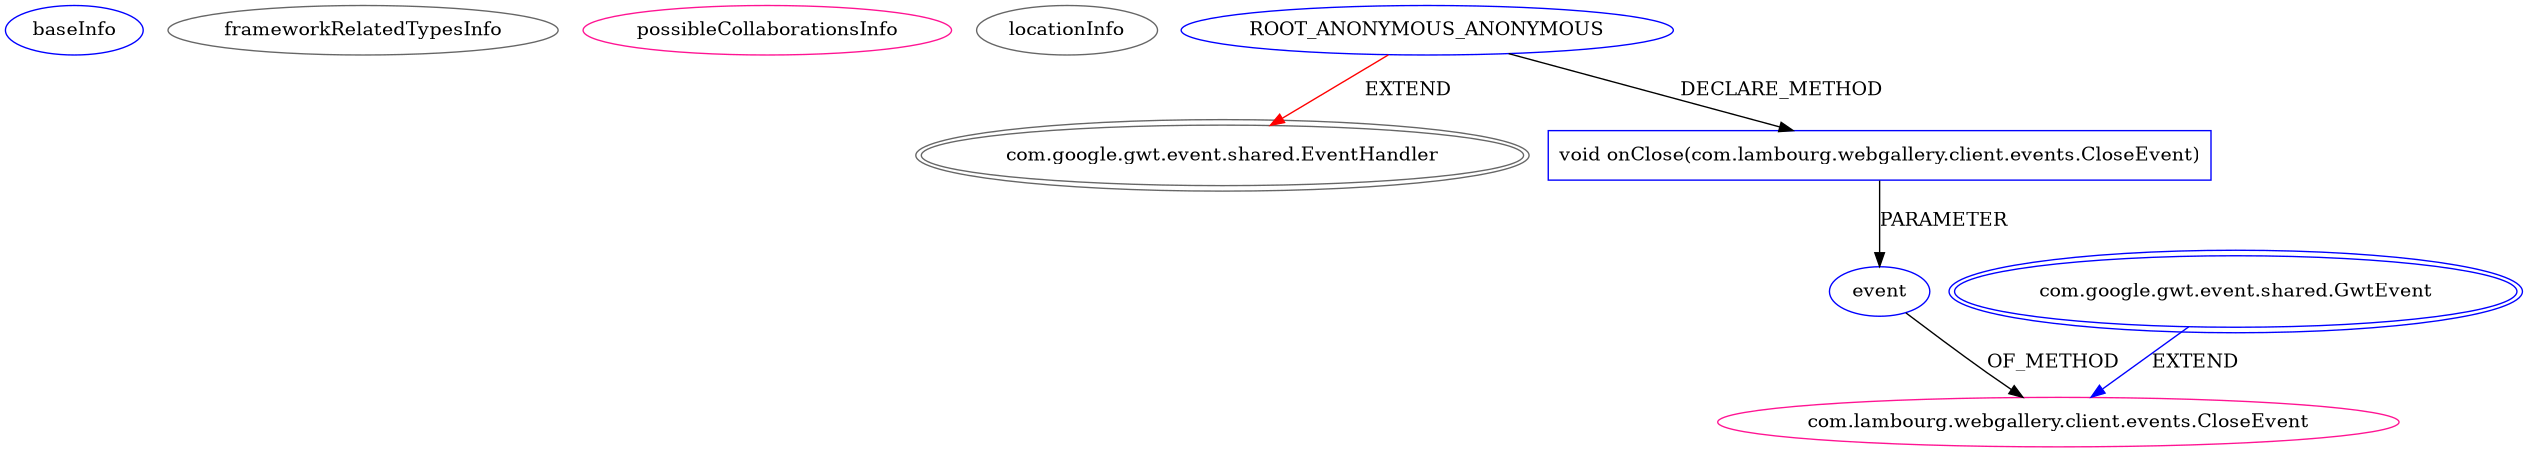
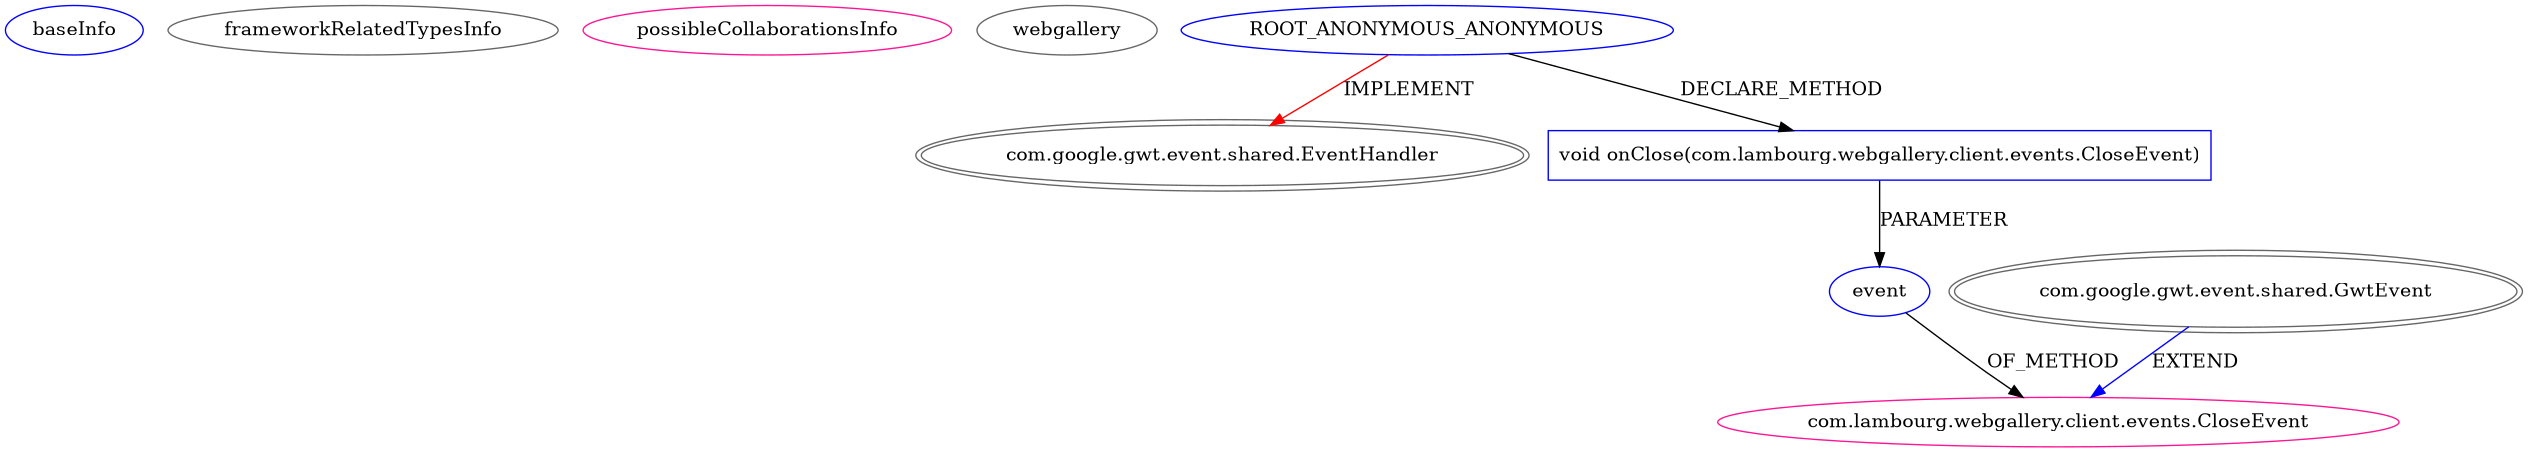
node "locationInfo": label "locationInfo" -> "webgallery"
edge "ROOT_ANONYMOUS_ANONYMOUS" -> "com.google.gwt.event.shared.EventHandler": label "EXTEND" -> "IMPLEMENT"
node "com.google.gwt.event.shared.GwtEvent": color blue -> gray40
